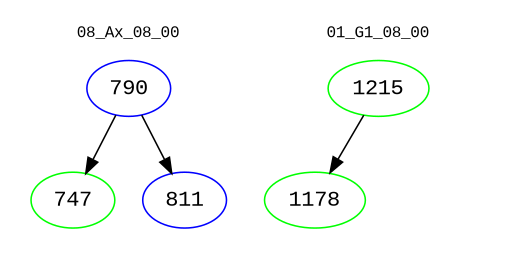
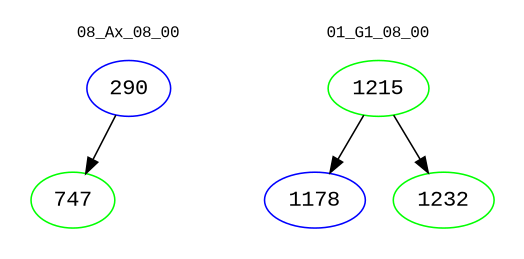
node "790": label "790" -> "290"
node "811": removed
node "1178": color green -> blue
node "1232": added
